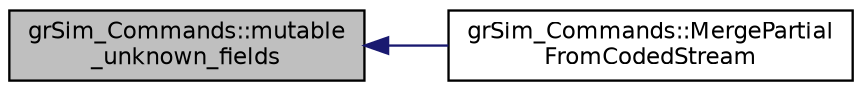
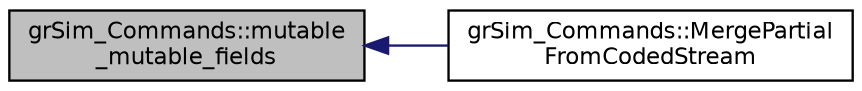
node "grSim_Commands::mutable _unknown_fields": label "grSim_Commands::mutable _unknown_fields" -> "grSim_Commands::mutable _mutable_fields"
